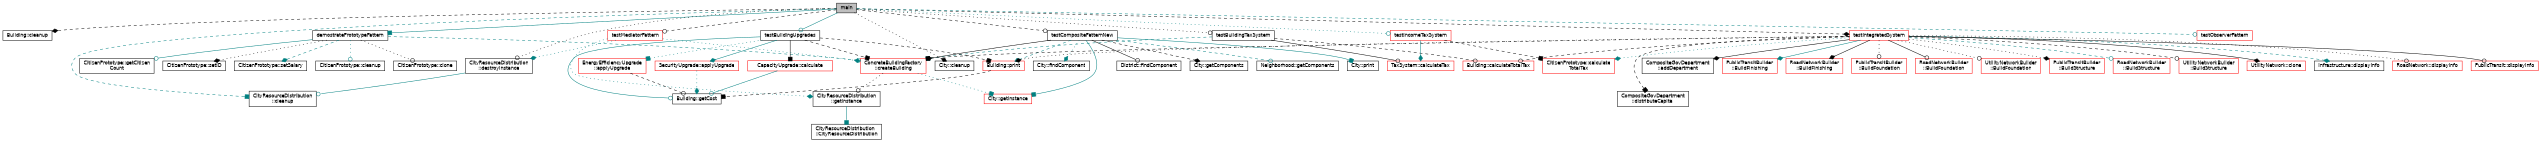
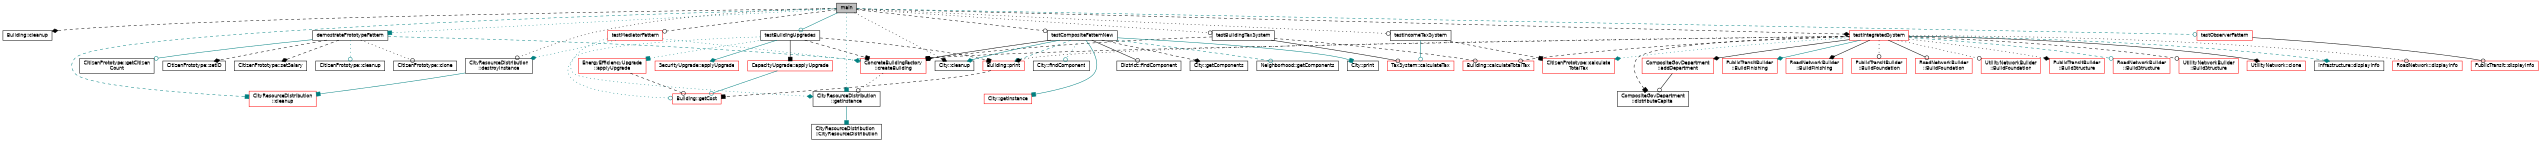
edge "main" -> "demostratePrototypePattern": style solid -> dotted
edge "main" -> "testIncomeTaxSystem": color teal -> black
node "testIncomeTaxSystem": color red -> black
edge "testBuildingTaxSystem" -> "ConcreteBuildingFactory ::createBuilding": color teal -> black
edge "main" -> "CityResourceDistribution ::getInstance": added
edge "testBuildingUpgrades" -> "Building::getCost": style solid -> dotted
edge "testCompositePatternNew" -> "City::cleanup": added
edge "testCompositePatternNew" -> "City::findComponent": arrowhead diamond -> odot
edge "testIncomeTaxSystem" -> "TaxSystem::calculateTax": arrowhead diamond -> odot
edge "testIntegratedSystem" -> "PublicTransit::displayInfo": now "testObserverPattern" -> "PublicTransit::displayInfo"
edge "demostratePrototypePattern" -> "CitizenPrototype::setID": style dotted -> dashed
edge "demostratePrototypePattern" -> "CitizenPrototype::setSalary": color teal -> black
node "CapacityUpgrade::calculate": label "CapacityUpgrade::calculate" -> "CapacityUpgrade::applyUpgrade"
node "CompositeGovDepartment ::addDepartment": color black -> red
edge "SecurityUpgrade::applyUpgrade" -> "Building::getCost": removed
edge "CompositeGovDepartment ::addDepartment" -> "CompositeGovDepartment ::distributeCapital": added
edge "ConcreteBuildingFactory ::createBuilding" -> "City::getInstance": removed
edge "CityResourceDistribution ::destroyInstance" -> "CityResourceDistribution ::cleanup": arrowhead odot -> box
node "CityResourceDistribution ::cleanup": color black -> red
node "Building::getCost": color black -> red
